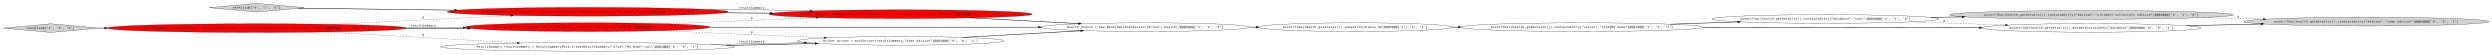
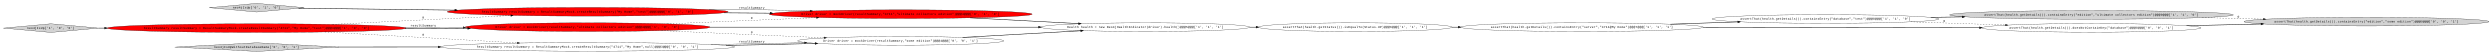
node "neo4jIsUpWithoutDatabaseName['0', '0', '1']": added
